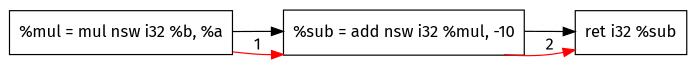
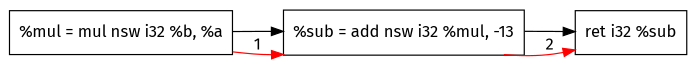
node "%sub = add nsw i32 %mul, -10": label "%sub = add nsw i32 %mul, -10" -> "%sub = add nsw i32 %mul, -13"
